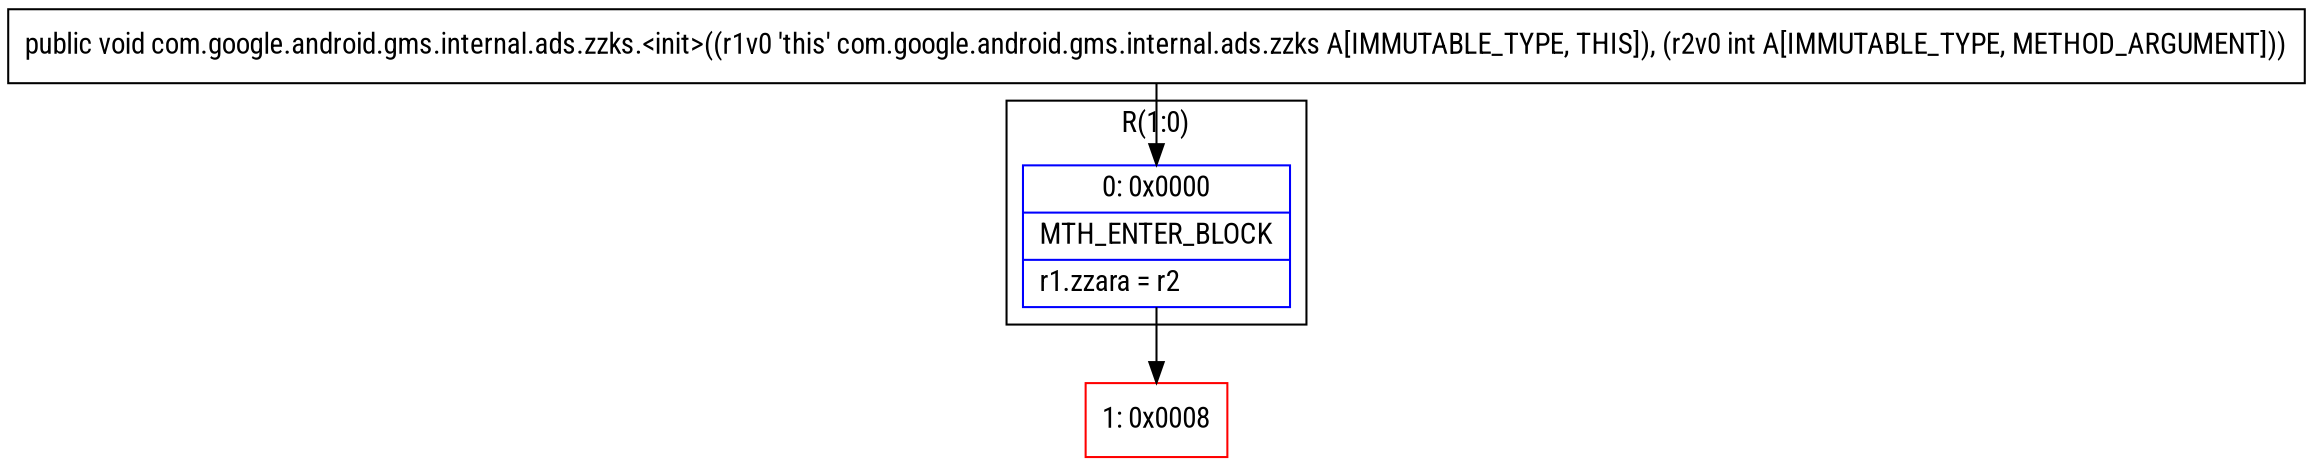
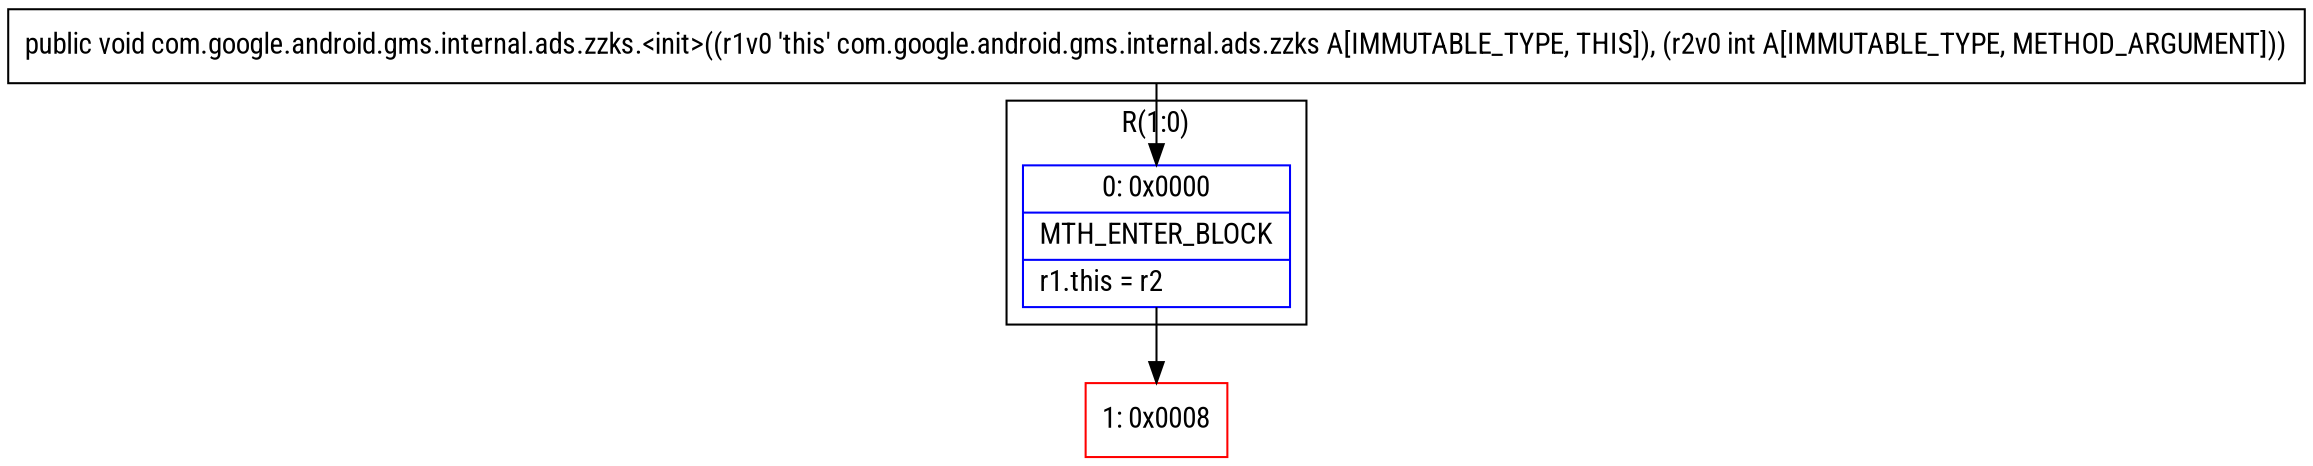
node "0: 0x0000": text "r1.zzara = r2" -> "r1.this = r2"
